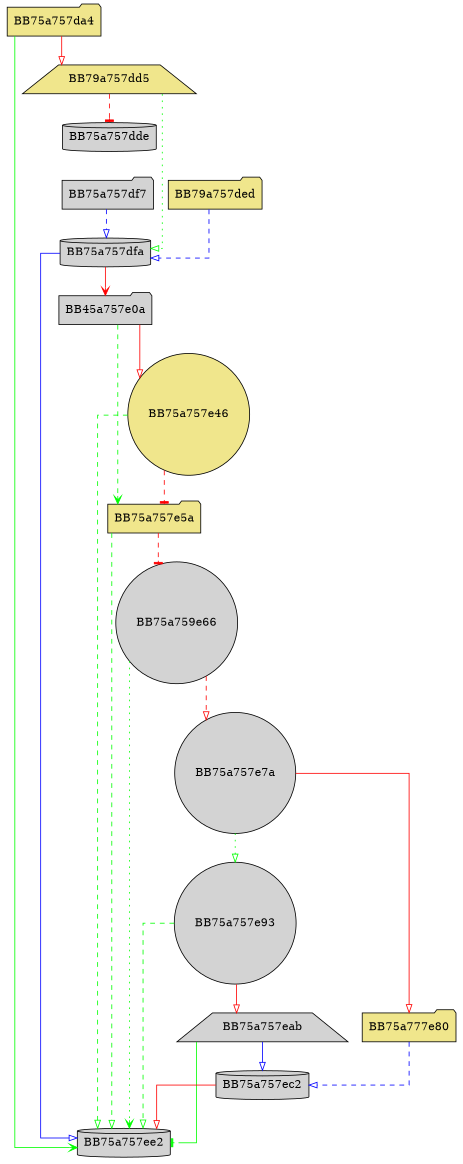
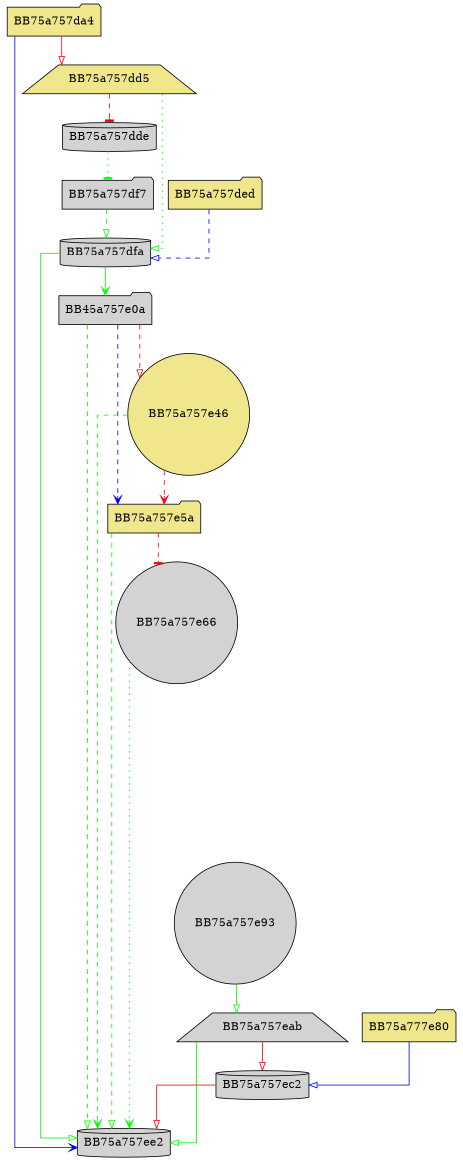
node "BB79a757dd5": label "BB79a757dd5" -> "BB75a757dd5"
edge "BB75a757dde" -> "BB75a757df7": added
node "BB79a757ded": label "BB79a757ded" -> "BB75a757ded"
edge "BB75a757df7" -> "BB75a757dfa": color blue -> green
edge "BB75a757dfa" -> "BB45a757e0a": color red -> green
edge "BB45a757e0a" -> "BB75a757e46": style solid -> dashed
edge "BB45a757e0a" -> "BB75a757e5a": color green -> blue
edge "BB75a757e46" -> "BB75a757e5a": arrowhead tee -> vee
edge "BB75a757da4" -> "BB75a757ee2": color green -> blue
node "BB75a759e66": label "BB75a759e66" -> "BB75a757e66"
edge "BB75a757dfa" -> "BB75a757ee2": color blue -> green
edge "BB75a757e46" -> "BB75a757ee2": arrowhead onormal -> vee
node "BB75a757e7a": removed
edge "BB75a757e93" -> "BB75a757eab": color red -> green
edge "BB75a757e93" -> "BB75a757ee2": now "BB45a757e0a" -> "BB75a757ee2"
edge "BB75a757eab" -> "BB75a757ec2": color blue -> red
edge "BB75a777e80" -> "BB75a757ec2": style dashed -> solid
edge "BB75a757eab" -> "BB75a757ee2": arrowhead tee -> onormal
